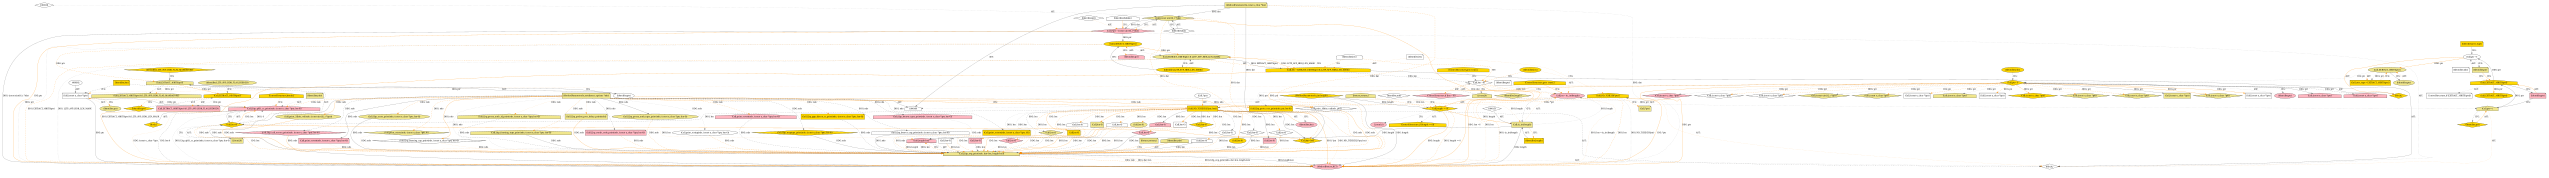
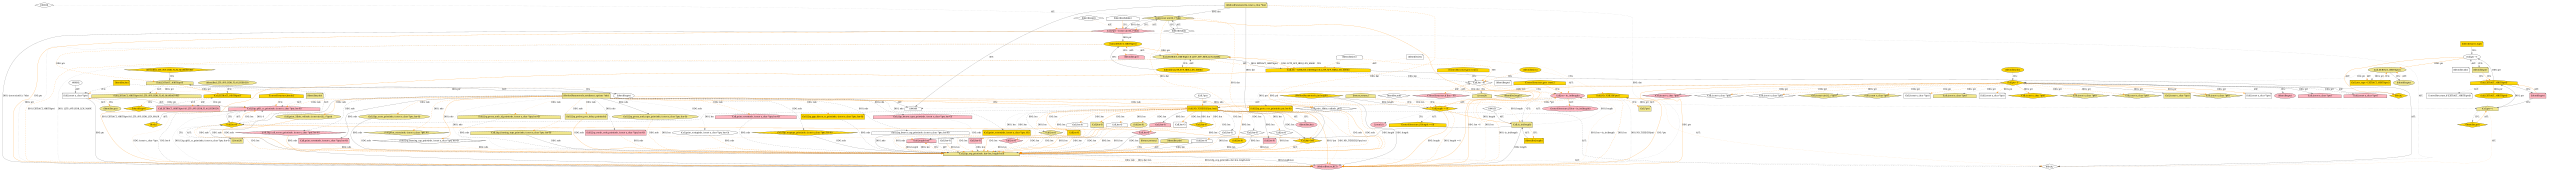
node "(ControlStructure,if (len > (u_int)length))": added
edge "(Call,dat+len)" -> "(Call,l2tp_avp_print(ndo, dat+len, length-len))": added, label "AST:"
